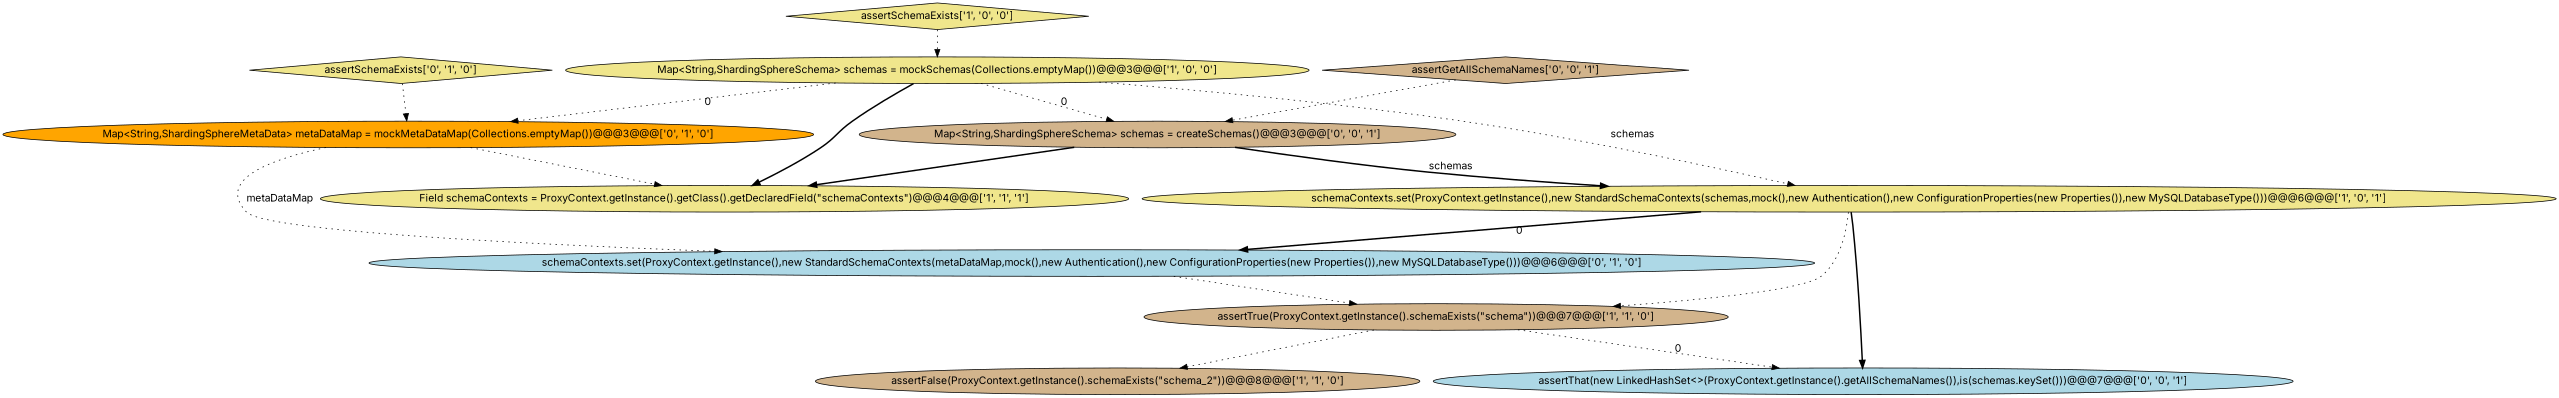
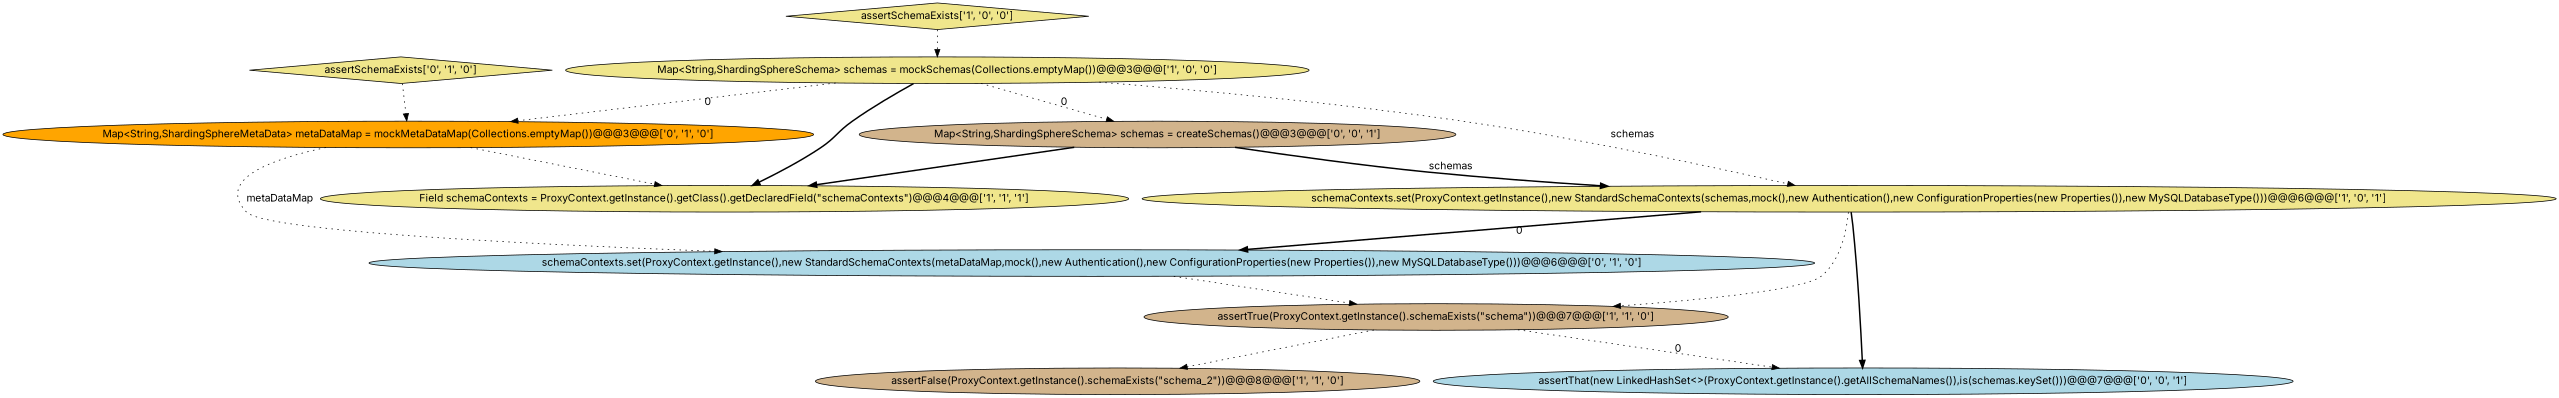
node "assertGetAllSchemaNames['0', '0', '1']": removed
